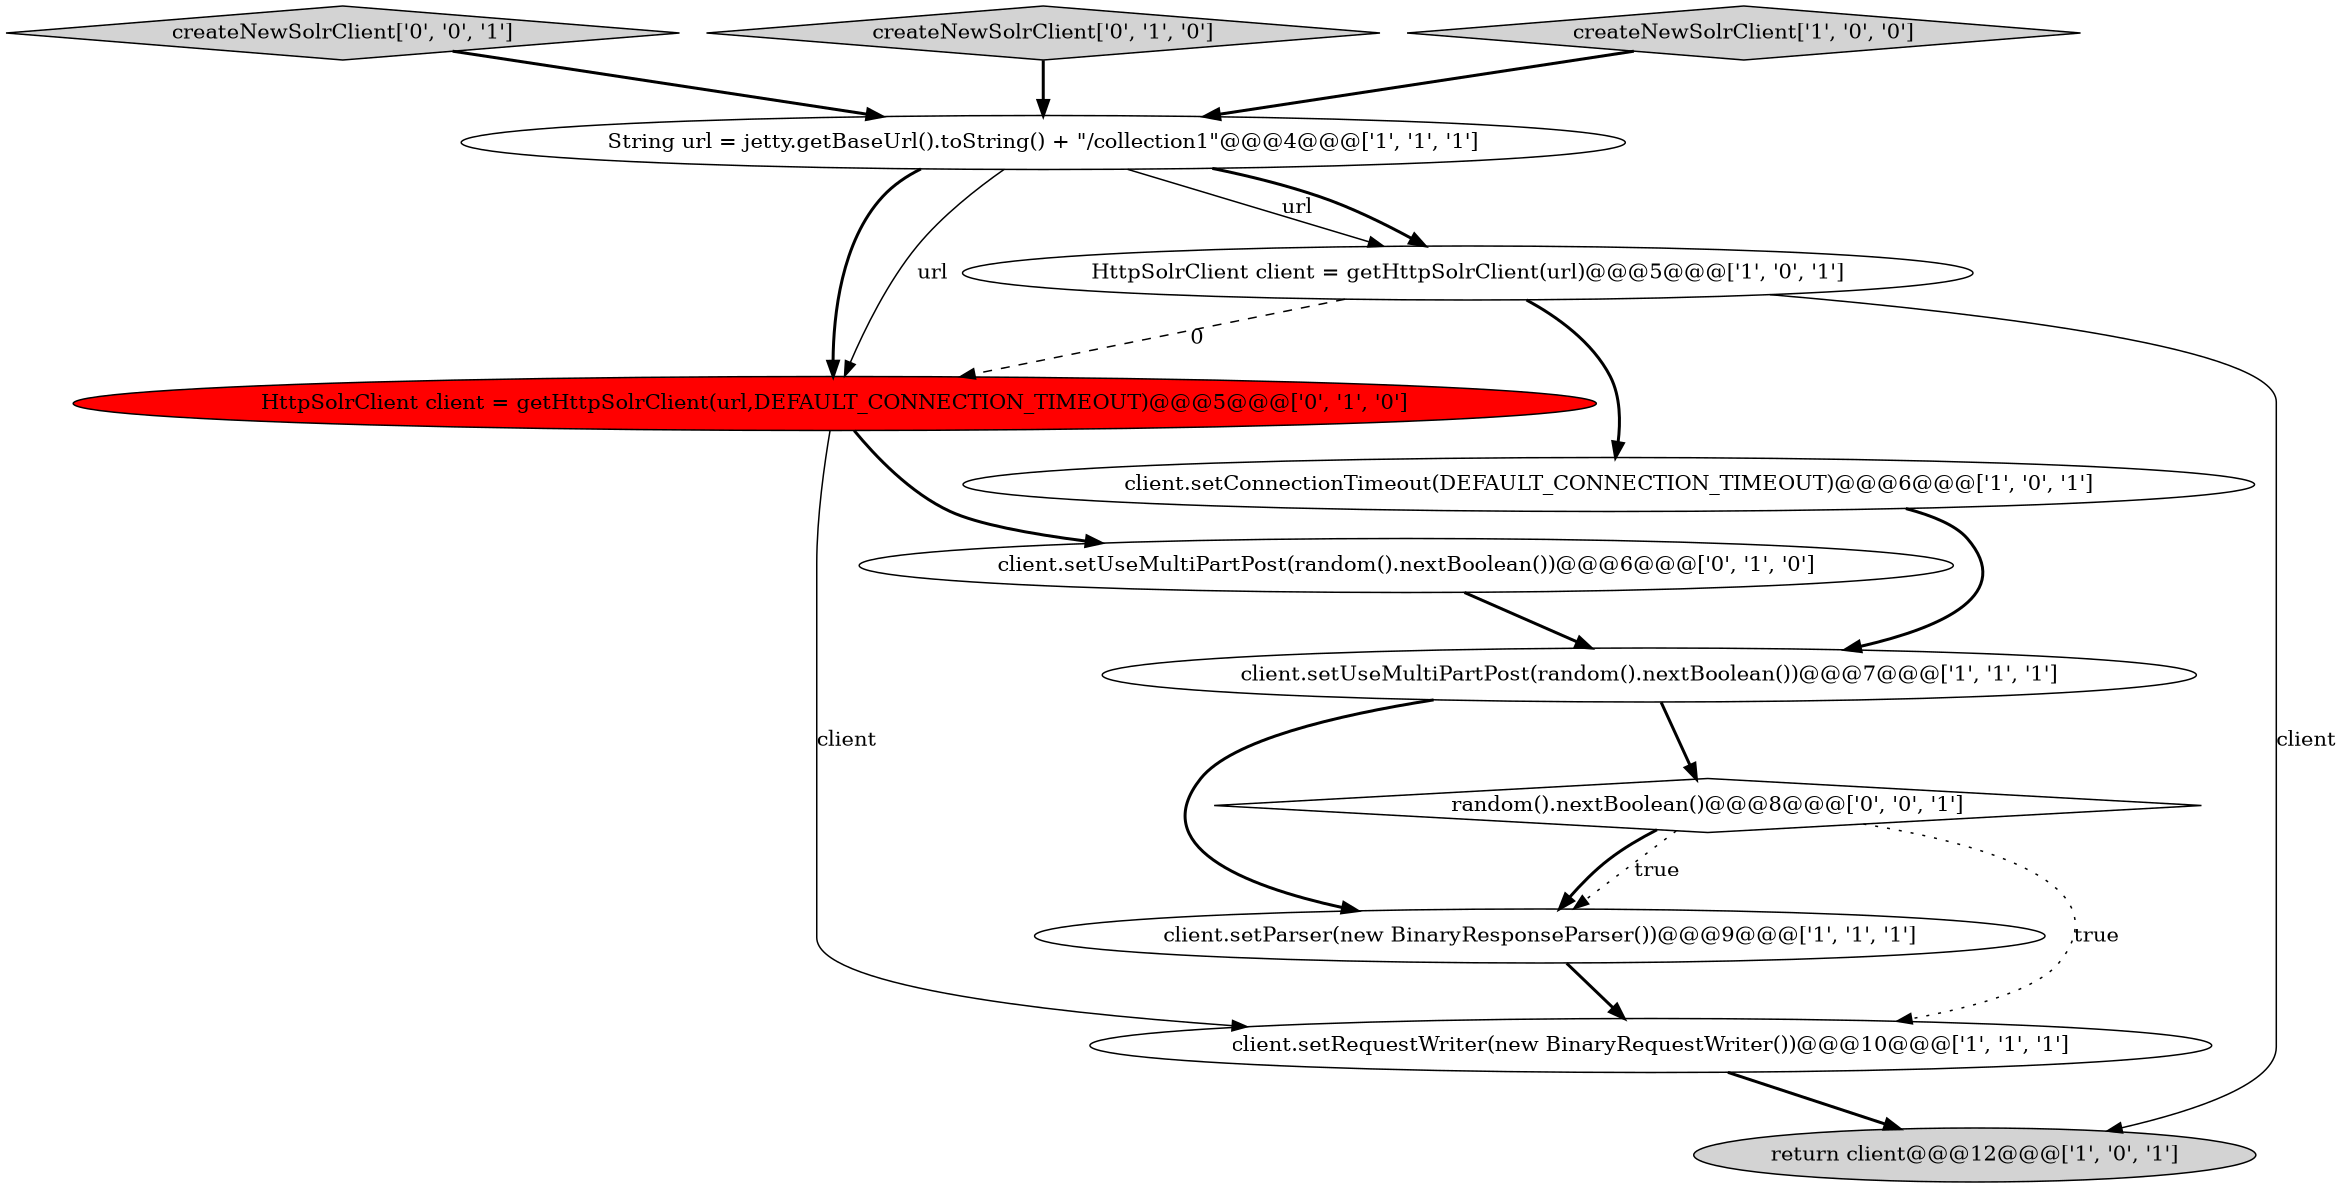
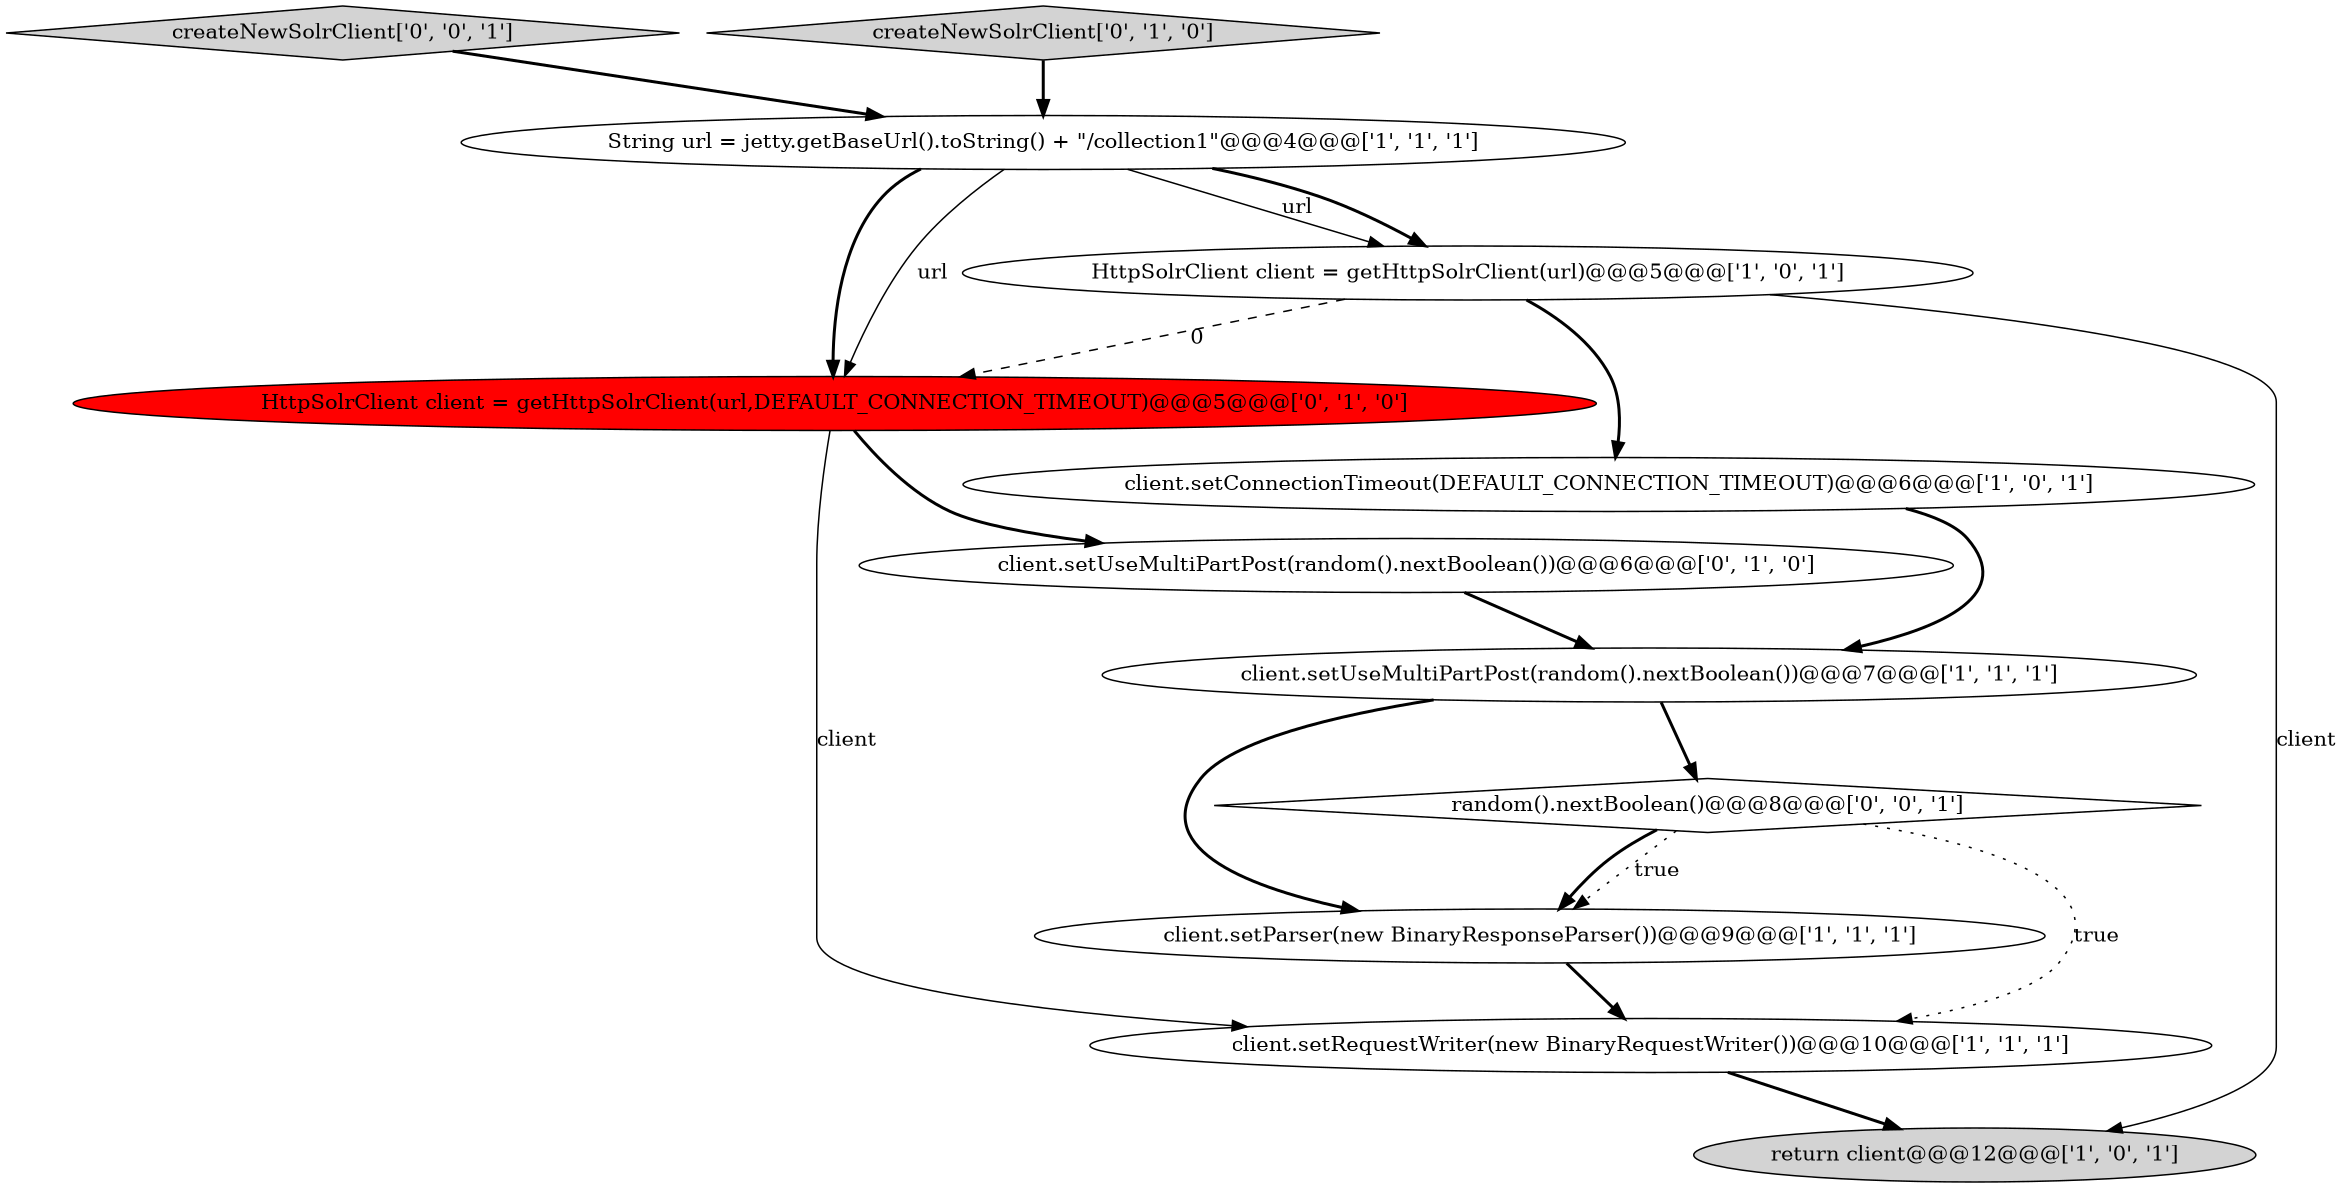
node "createNewSolrClient['1', '0', '0']": removed
